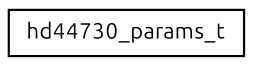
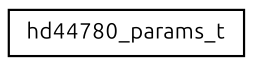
node "hd44730_params_t": label "hd44730_params_t" -> "hd44780_params_t"
